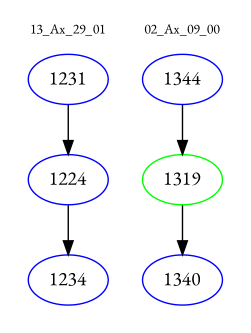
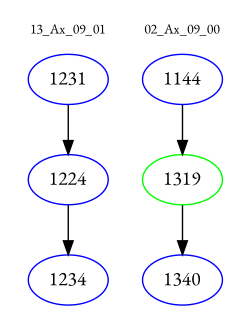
cluster "13_Ax_29_01": label "13_Ax_29_01" -> "13_Ax_09_01"
node "1344": label "1344" -> "1144"
